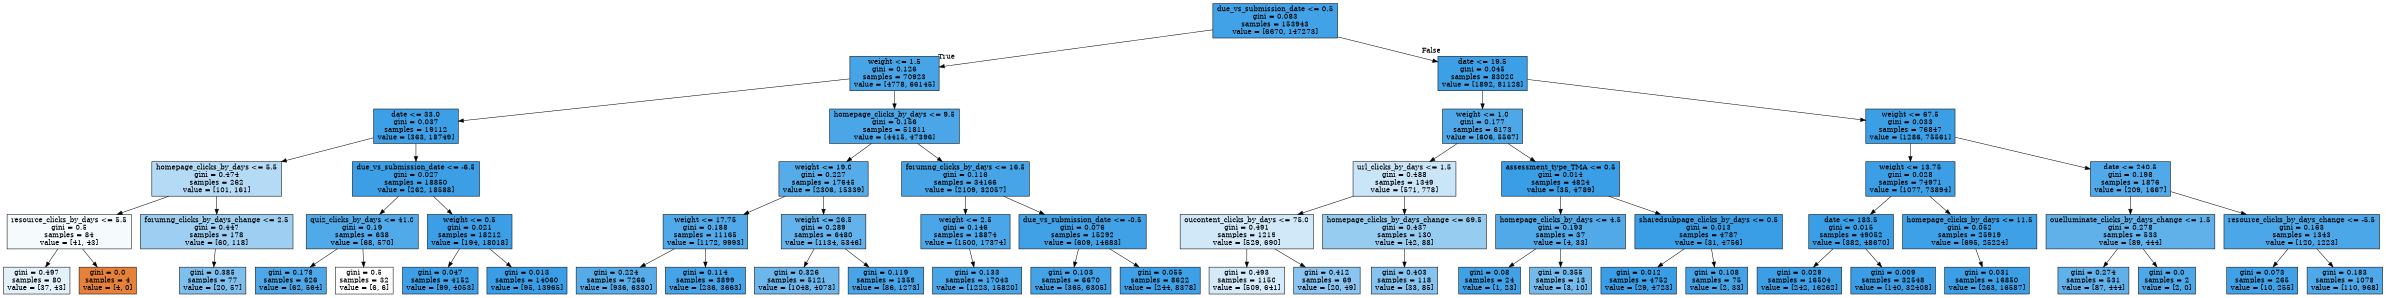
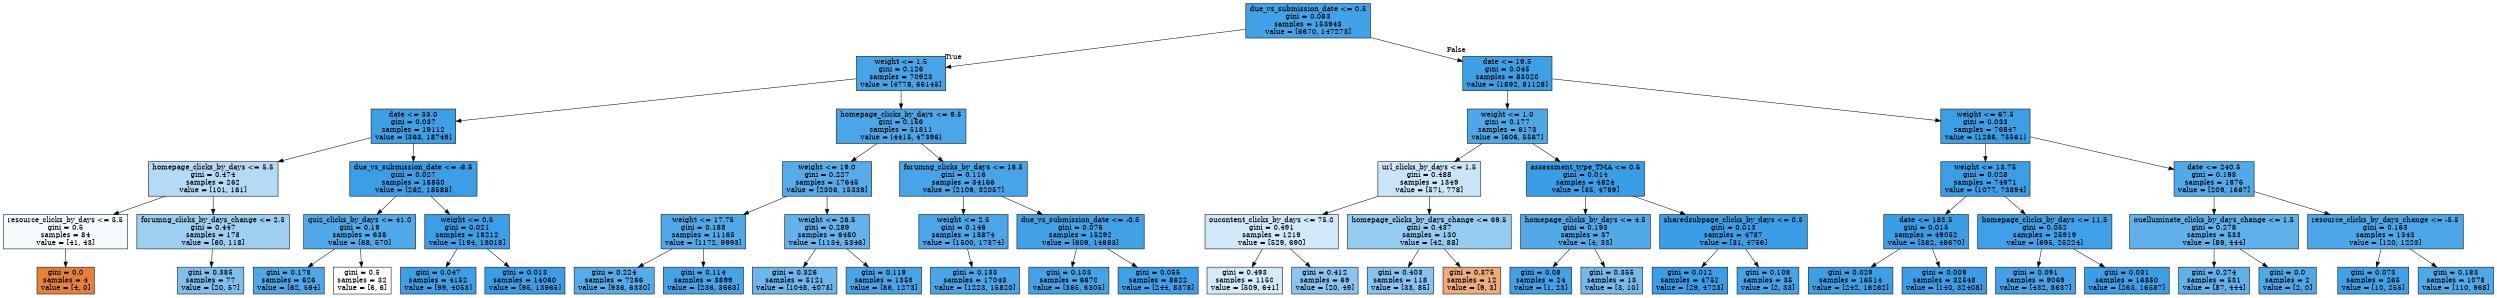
node "gini = 0.497 samples = 80 value = [37, 43]": removed
node "gini = 0.375 samples = 12 value = [9, 3]": added
node "gini = 0.108 samples = 75 value = [2, 33]": label "gini = 0.108 samples = 75 value = [2, 33]" -> "gini = 0.108 samples = 35 value = [2, 33]"
node "gini = 0.029 samples = 16504 value = [242, 16262]": label "gini = 0.029 samples = 16504 value = [242, 16262]" -> "gini = 0.029 samples = 16514 value = [242, 16262]"
node "gini = 0.091 samples = 9069 value = [432, 8637]": added
